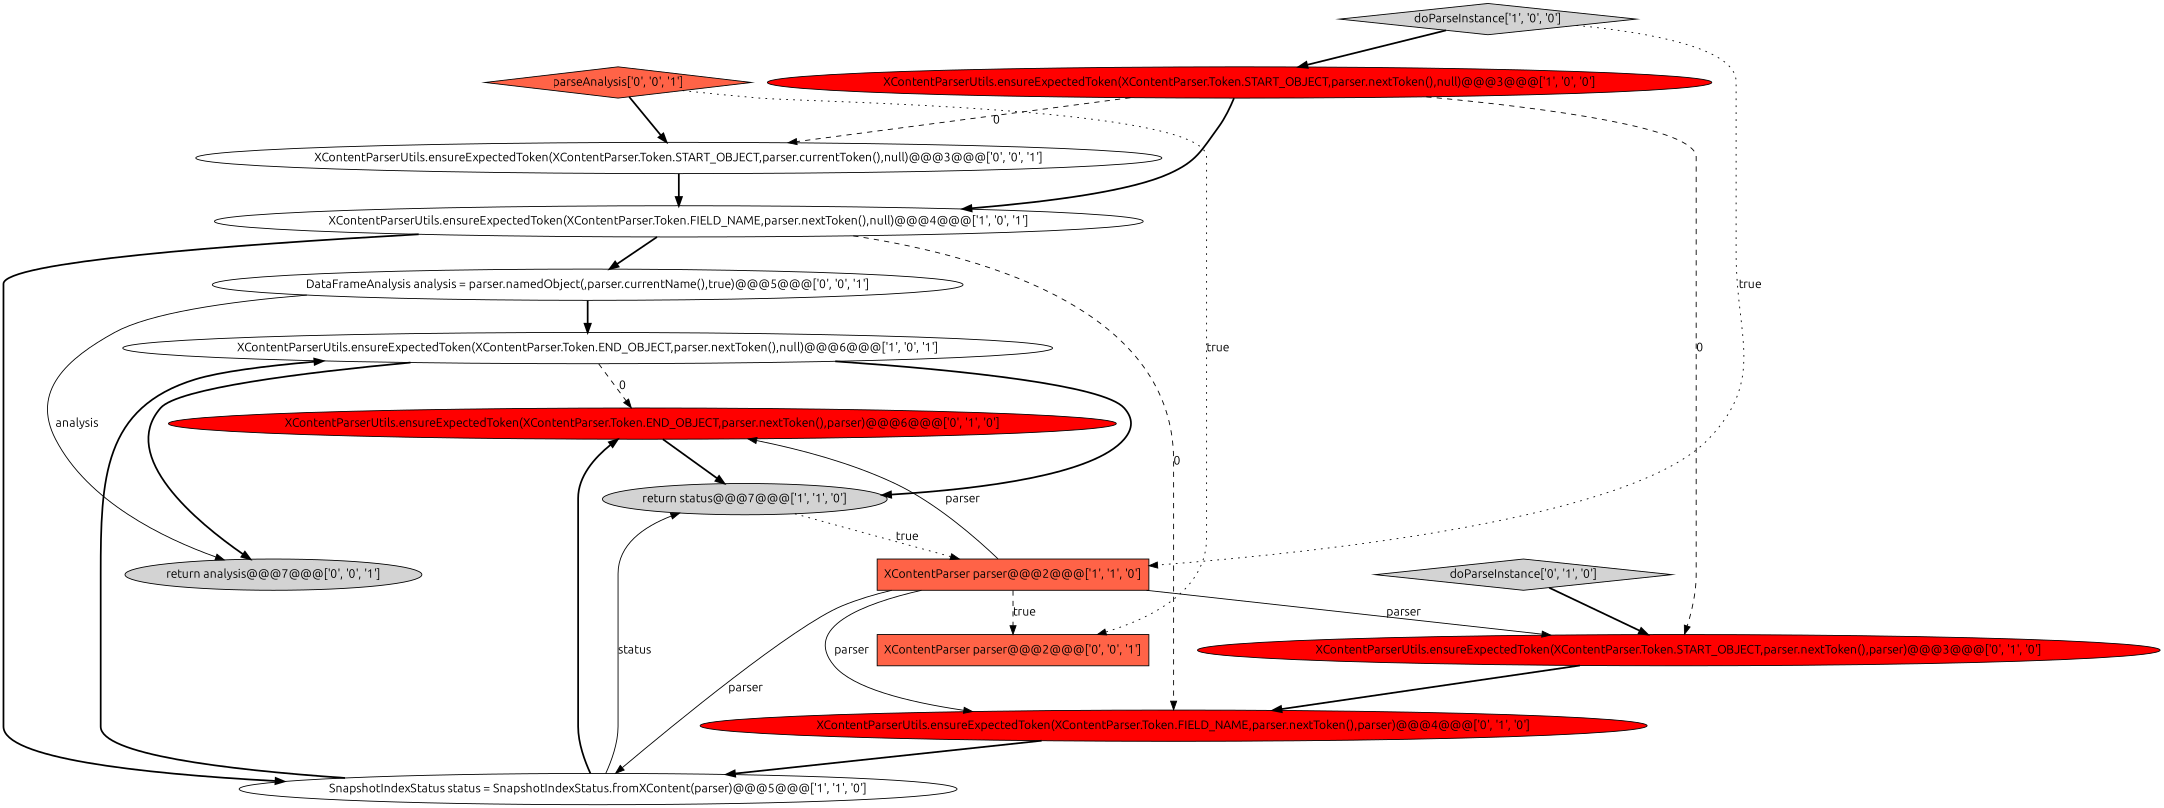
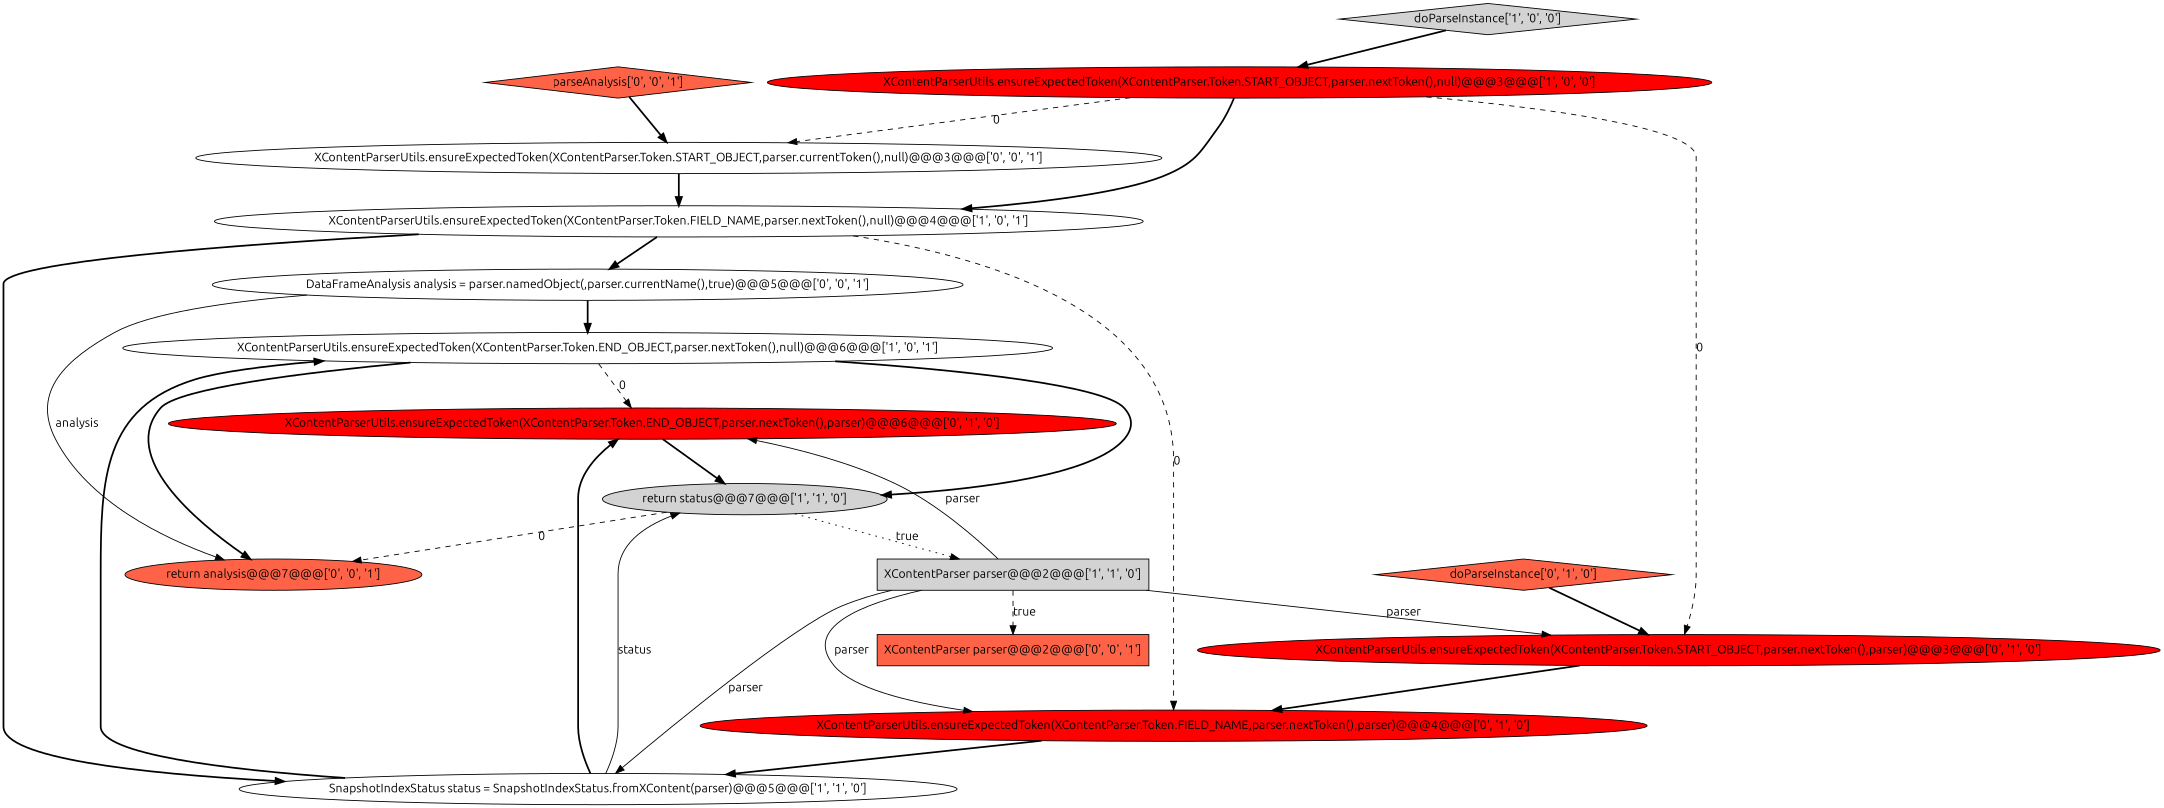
edge "parseAnalysis['0', '0', '1']" -> "XContentParser parser@@@2@@@['0', '0', '1']": removed, label "true"
edge "doParseInstance['1', '0', '0']" -> "XContentParser parser@@@2@@@['1', '1', '0']": removed, label "true"
edge "return status@@@7@@@['1', '1', '0']" -> "return analysis@@@7@@@['0', '0', '1']": added, label "0"
node "return analysis@@@7@@@['0', '0', '1']": fillcolor lightgray -> tomato
node "XContentParser parser@@@2@@@['1', '1', '0']": fillcolor tomato -> lightgray
node "doParseInstance['0', '1', '0']": fillcolor lightgray -> tomato
